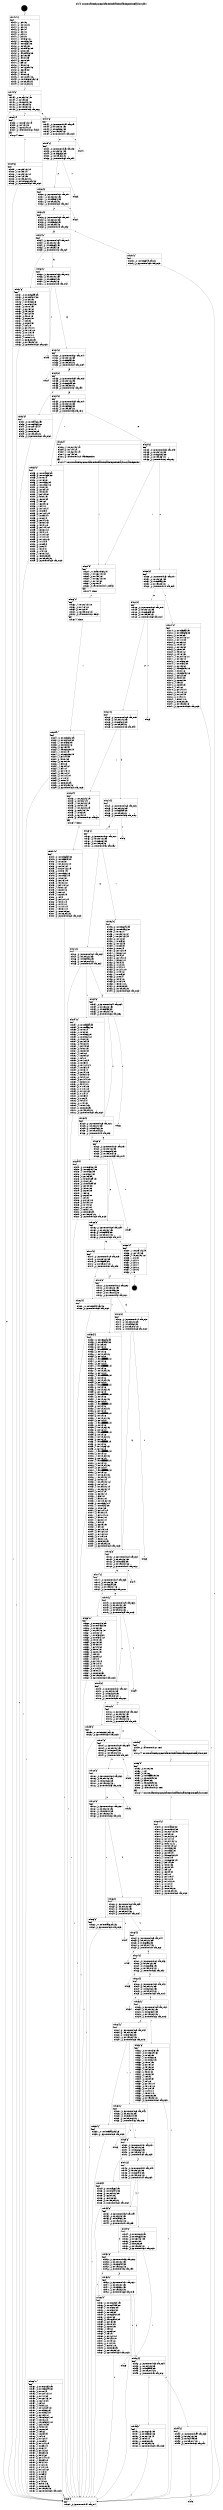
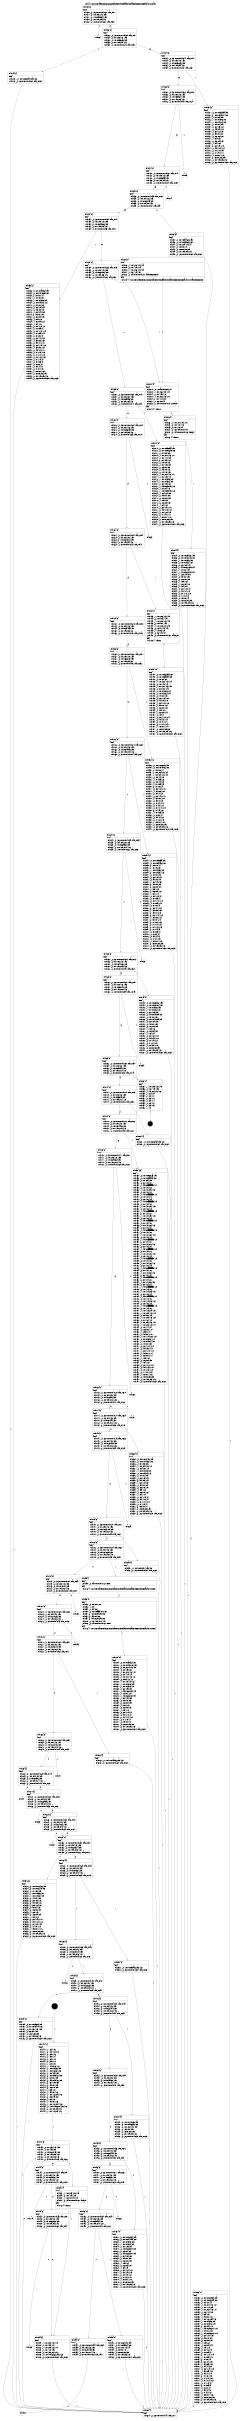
edge "0x4014f0 [28]" -> "0x40150c [28]": now "0x4014f0 [28]" -> "0x401cb9 [36]"
node "0x4024e6": removed
edge "0x401678 [28]" -> "0x40280b [5]": now "0x4019e6 [106]" -> "0x40280b [5]"
